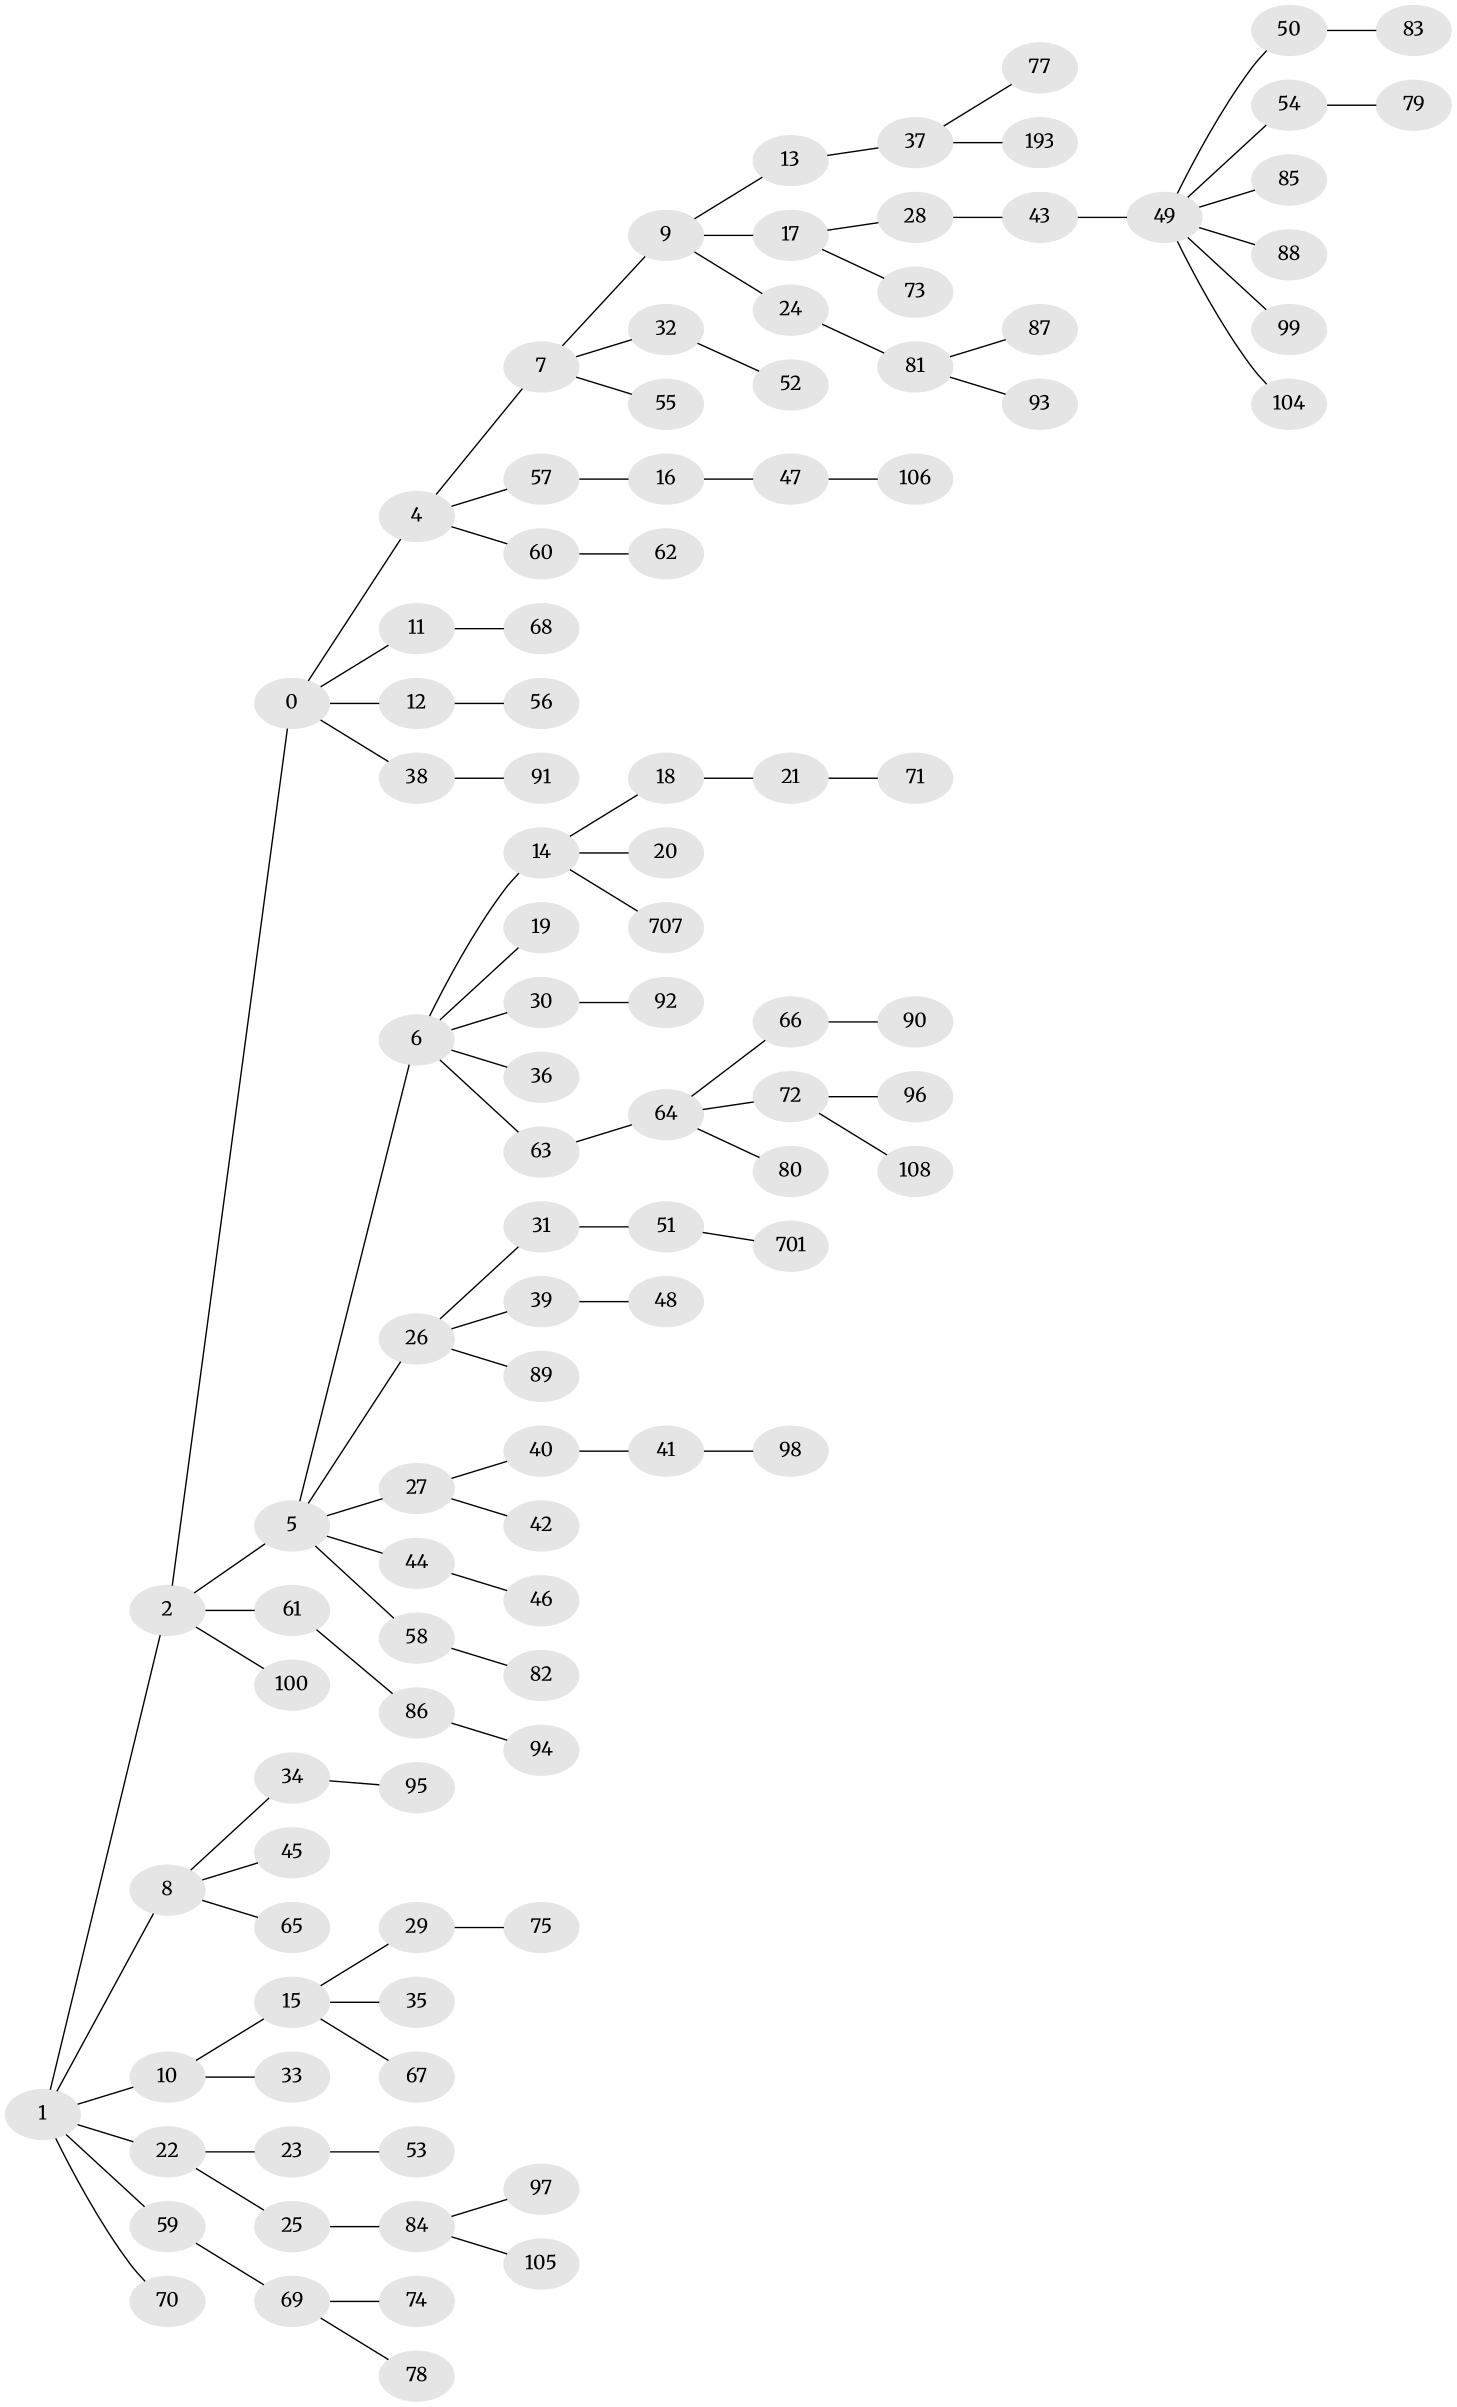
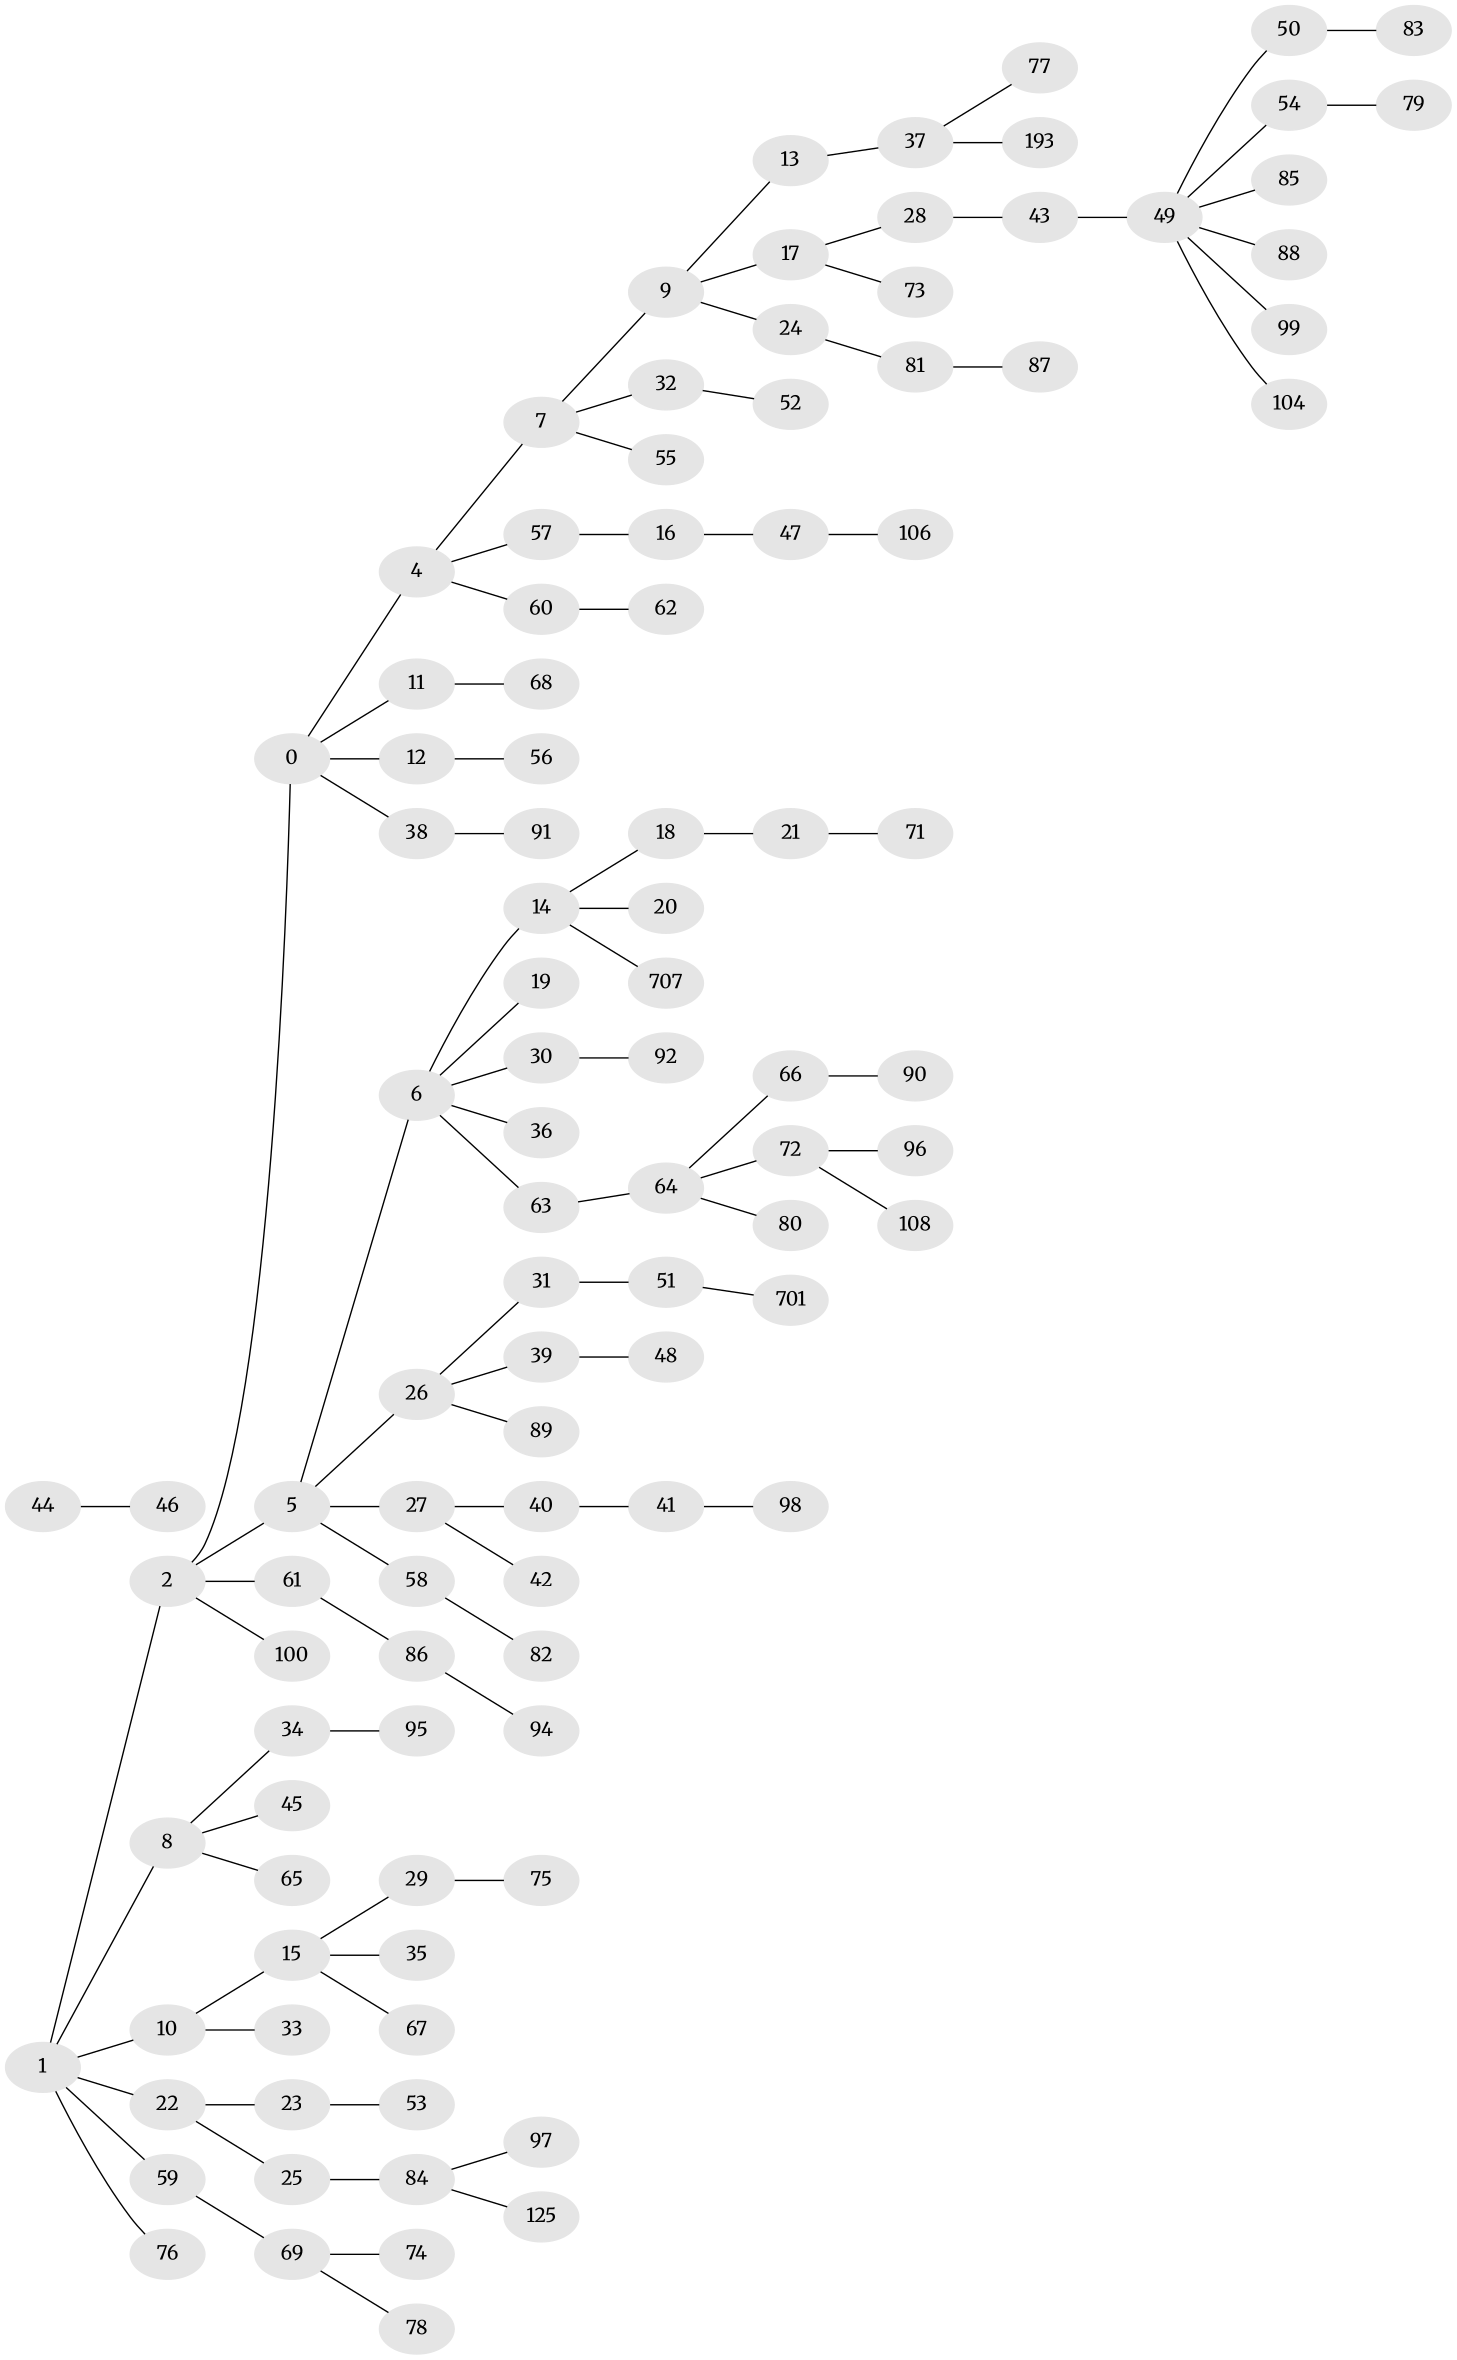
node "93": removed
edge "5" -- "44": removed
node "105": label "105" -> "125"
node "70": label "70" -> "76"
